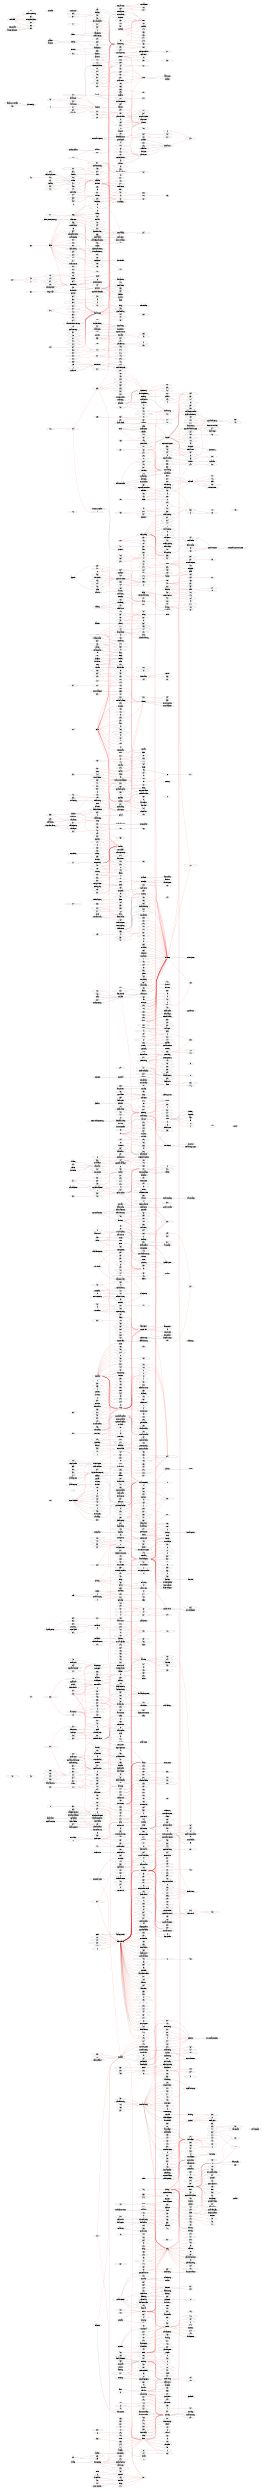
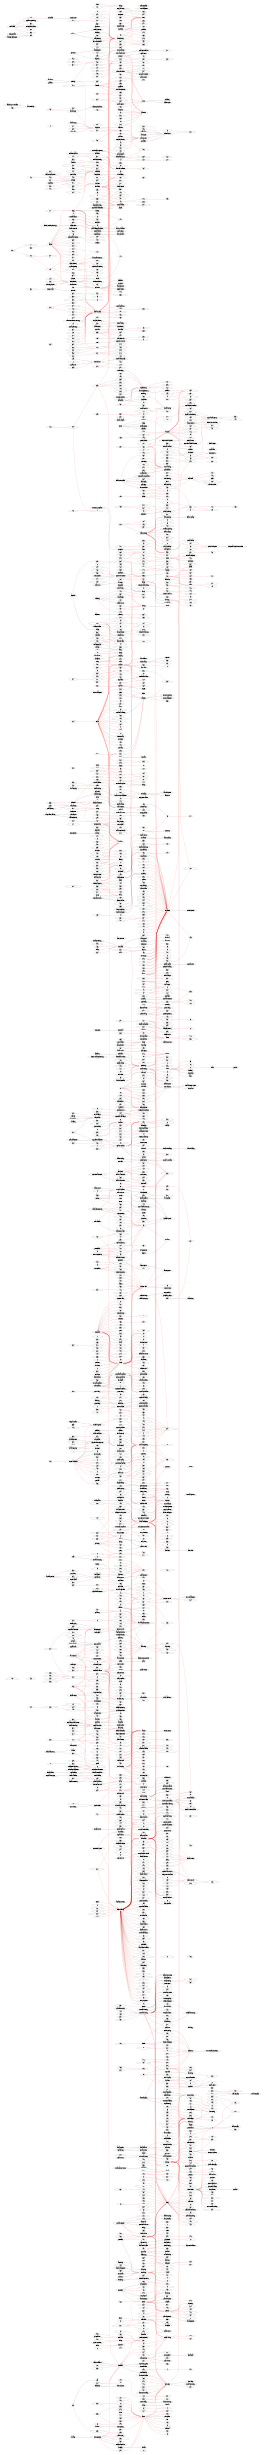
node "friction": added
node "3261": removed
